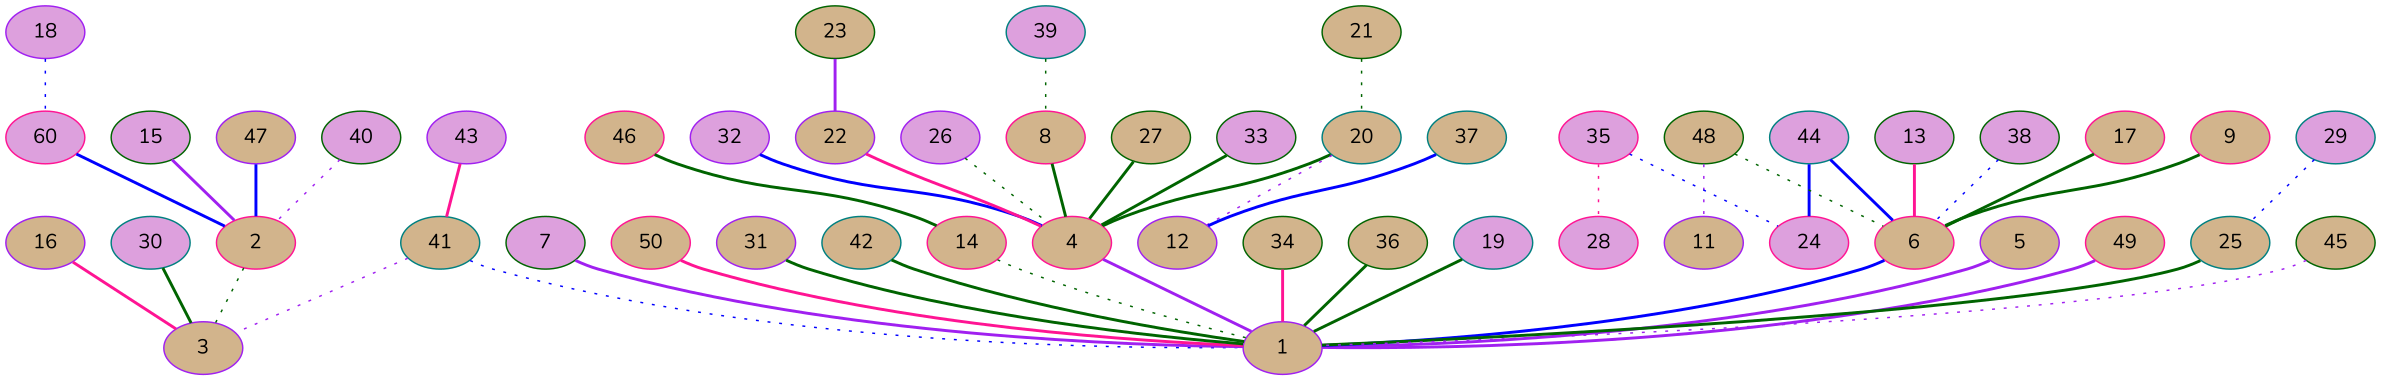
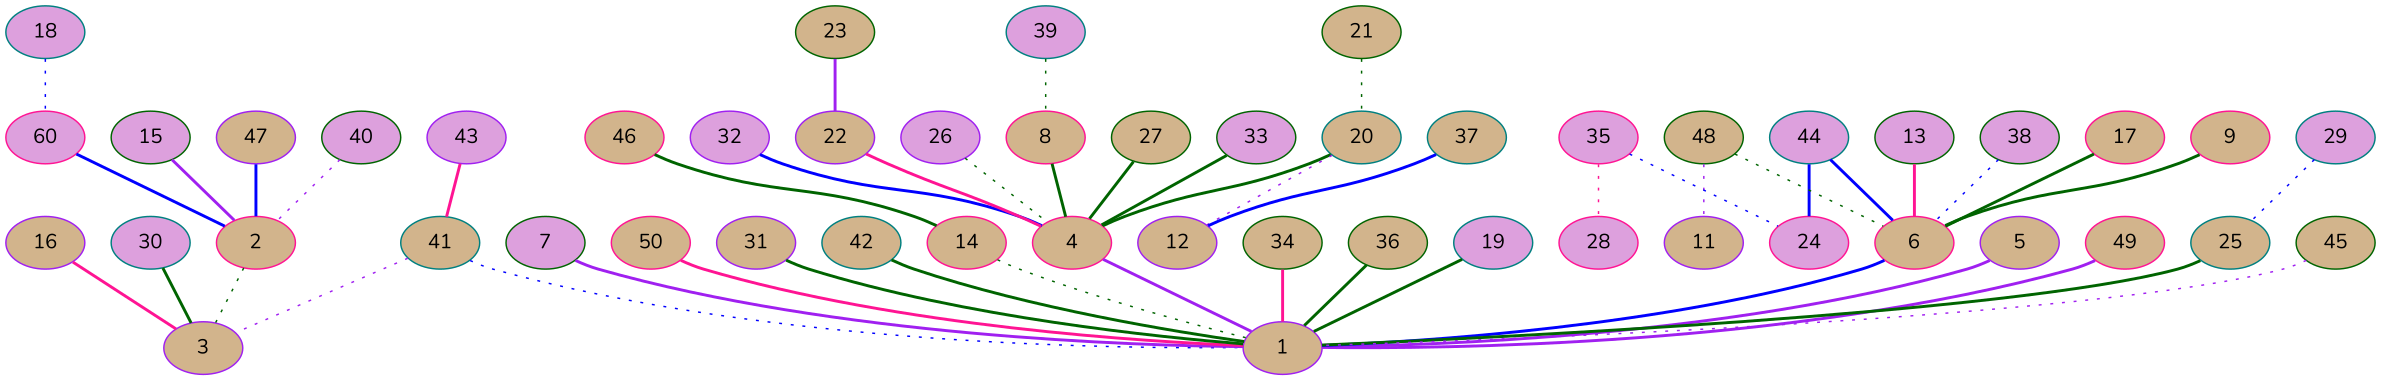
node "18": color purple -> teal
